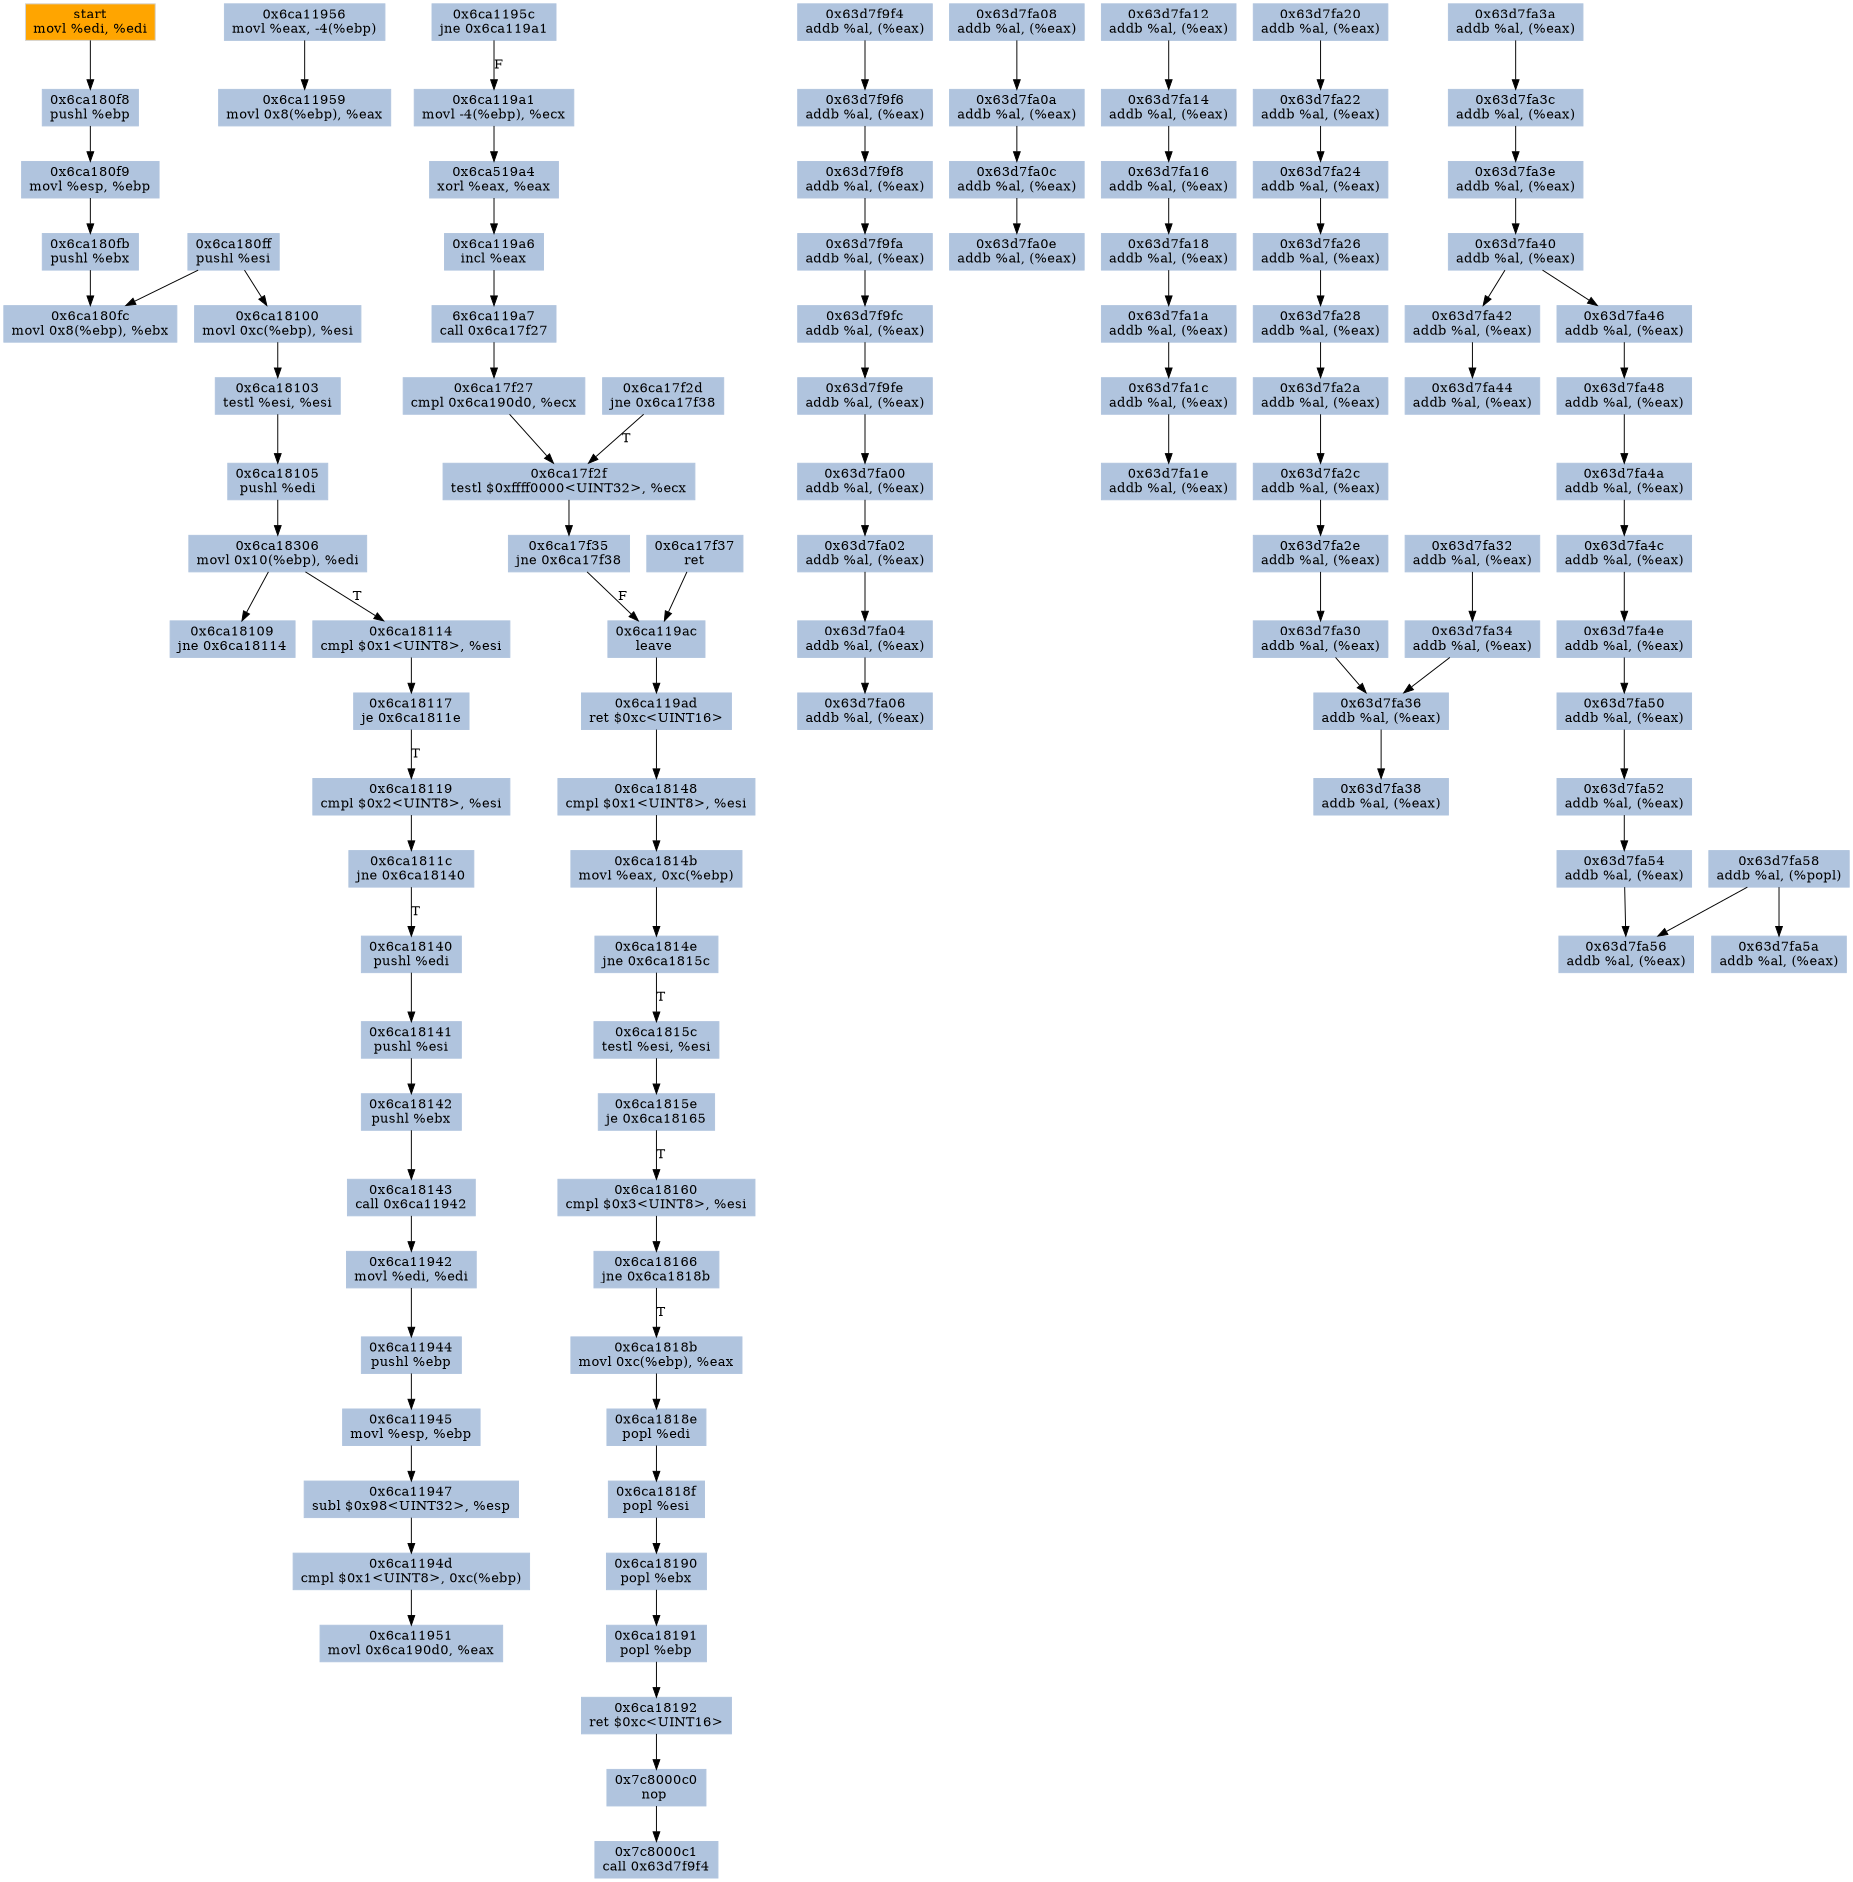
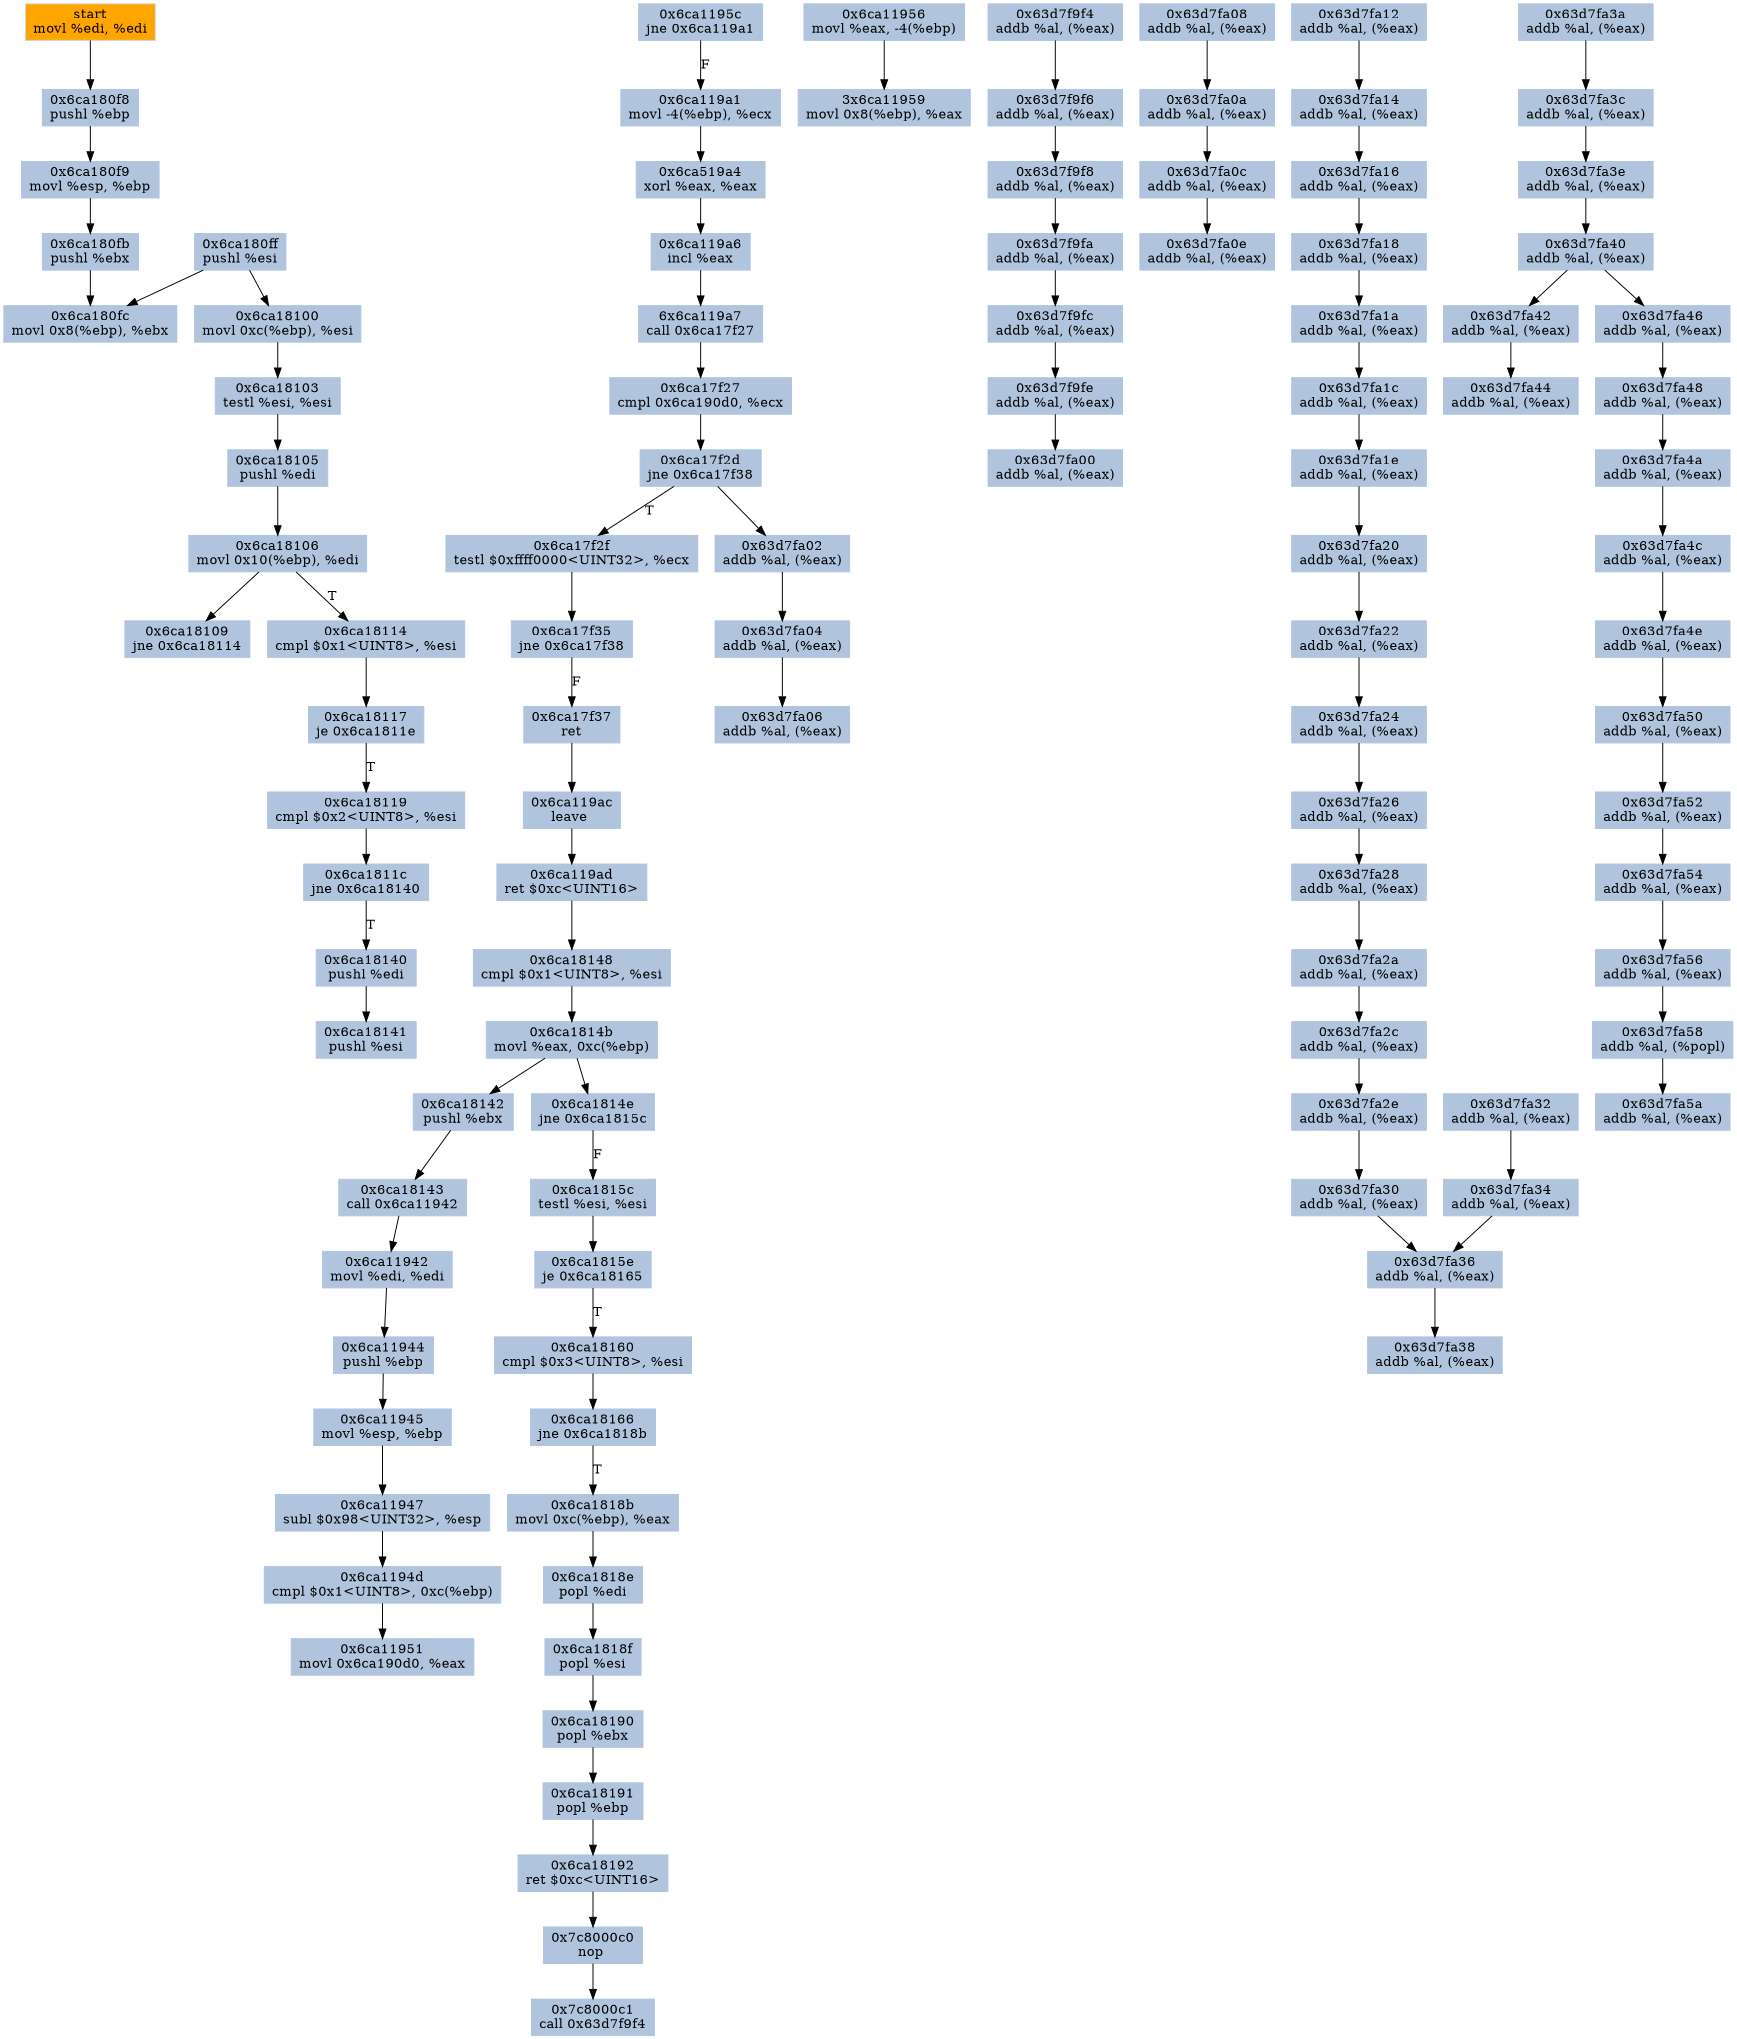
node "0x6ca11959 movl 0x8(%ebp), %eax": label "0x6ca11959 movl 0x8(%ebp), %eax" -> "3x6ca11959 movl 0x8(%ebp), %eax"
edge "0x6ca17f27 cmpl 0x6ca190d0, %ecx" -> "0x6ca17f2f testl $0xffff0000<UINT32>, %ecx": now "0x6ca17f27 cmpl 0x6ca190d0, %ecx" -> "0x6ca17f2d jne 0x6ca17f38"
edge "0x63d7fa1e addb %al, (%eax)" -> "0x63d7fa20 addb %al, (%eax)": added
edge "0x63d7fa00 addb %al, (%eax)" -> "0x63d7fa02 addb %al, (%eax)": now "0x6ca17f2d jne 0x6ca17f38" -> "0x63d7fa02 addb %al, (%eax)"
node "0x6ca18306 movl 0x10(%ebp), %edi": label "0x6ca18306 movl 0x10(%ebp), %edi" -> "0x6ca18106 movl 0x10(%ebp), %edi"
edge "0x6ca17f35 jne 0x6ca17f38" -> "0x6ca119ac leave": now "0x6ca17f35 jne 0x6ca17f38" -> "0x6ca17f37 ret"
edge "0x63d7fa58 addb %al, (%popl)" -> "0x63d7fa56 addb %al, (%eax)": reversed
edge "0x6ca1814e jne 0x6ca1815c" -> "0x6ca1815c testl %esi, %esi": label "T" -> "F"
edge "0x6ca18141 pushl %esi" -> "0x6ca18142 pushl %ebx": now "0x6ca1814b movl %eax, 0xc(%ebp)" -> "0x6ca18142 pushl %ebx"
